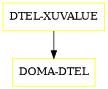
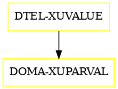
node "DOMA-DTEL": label "DOMA-DTEL" -> "DOMA-XUPARVAL"
